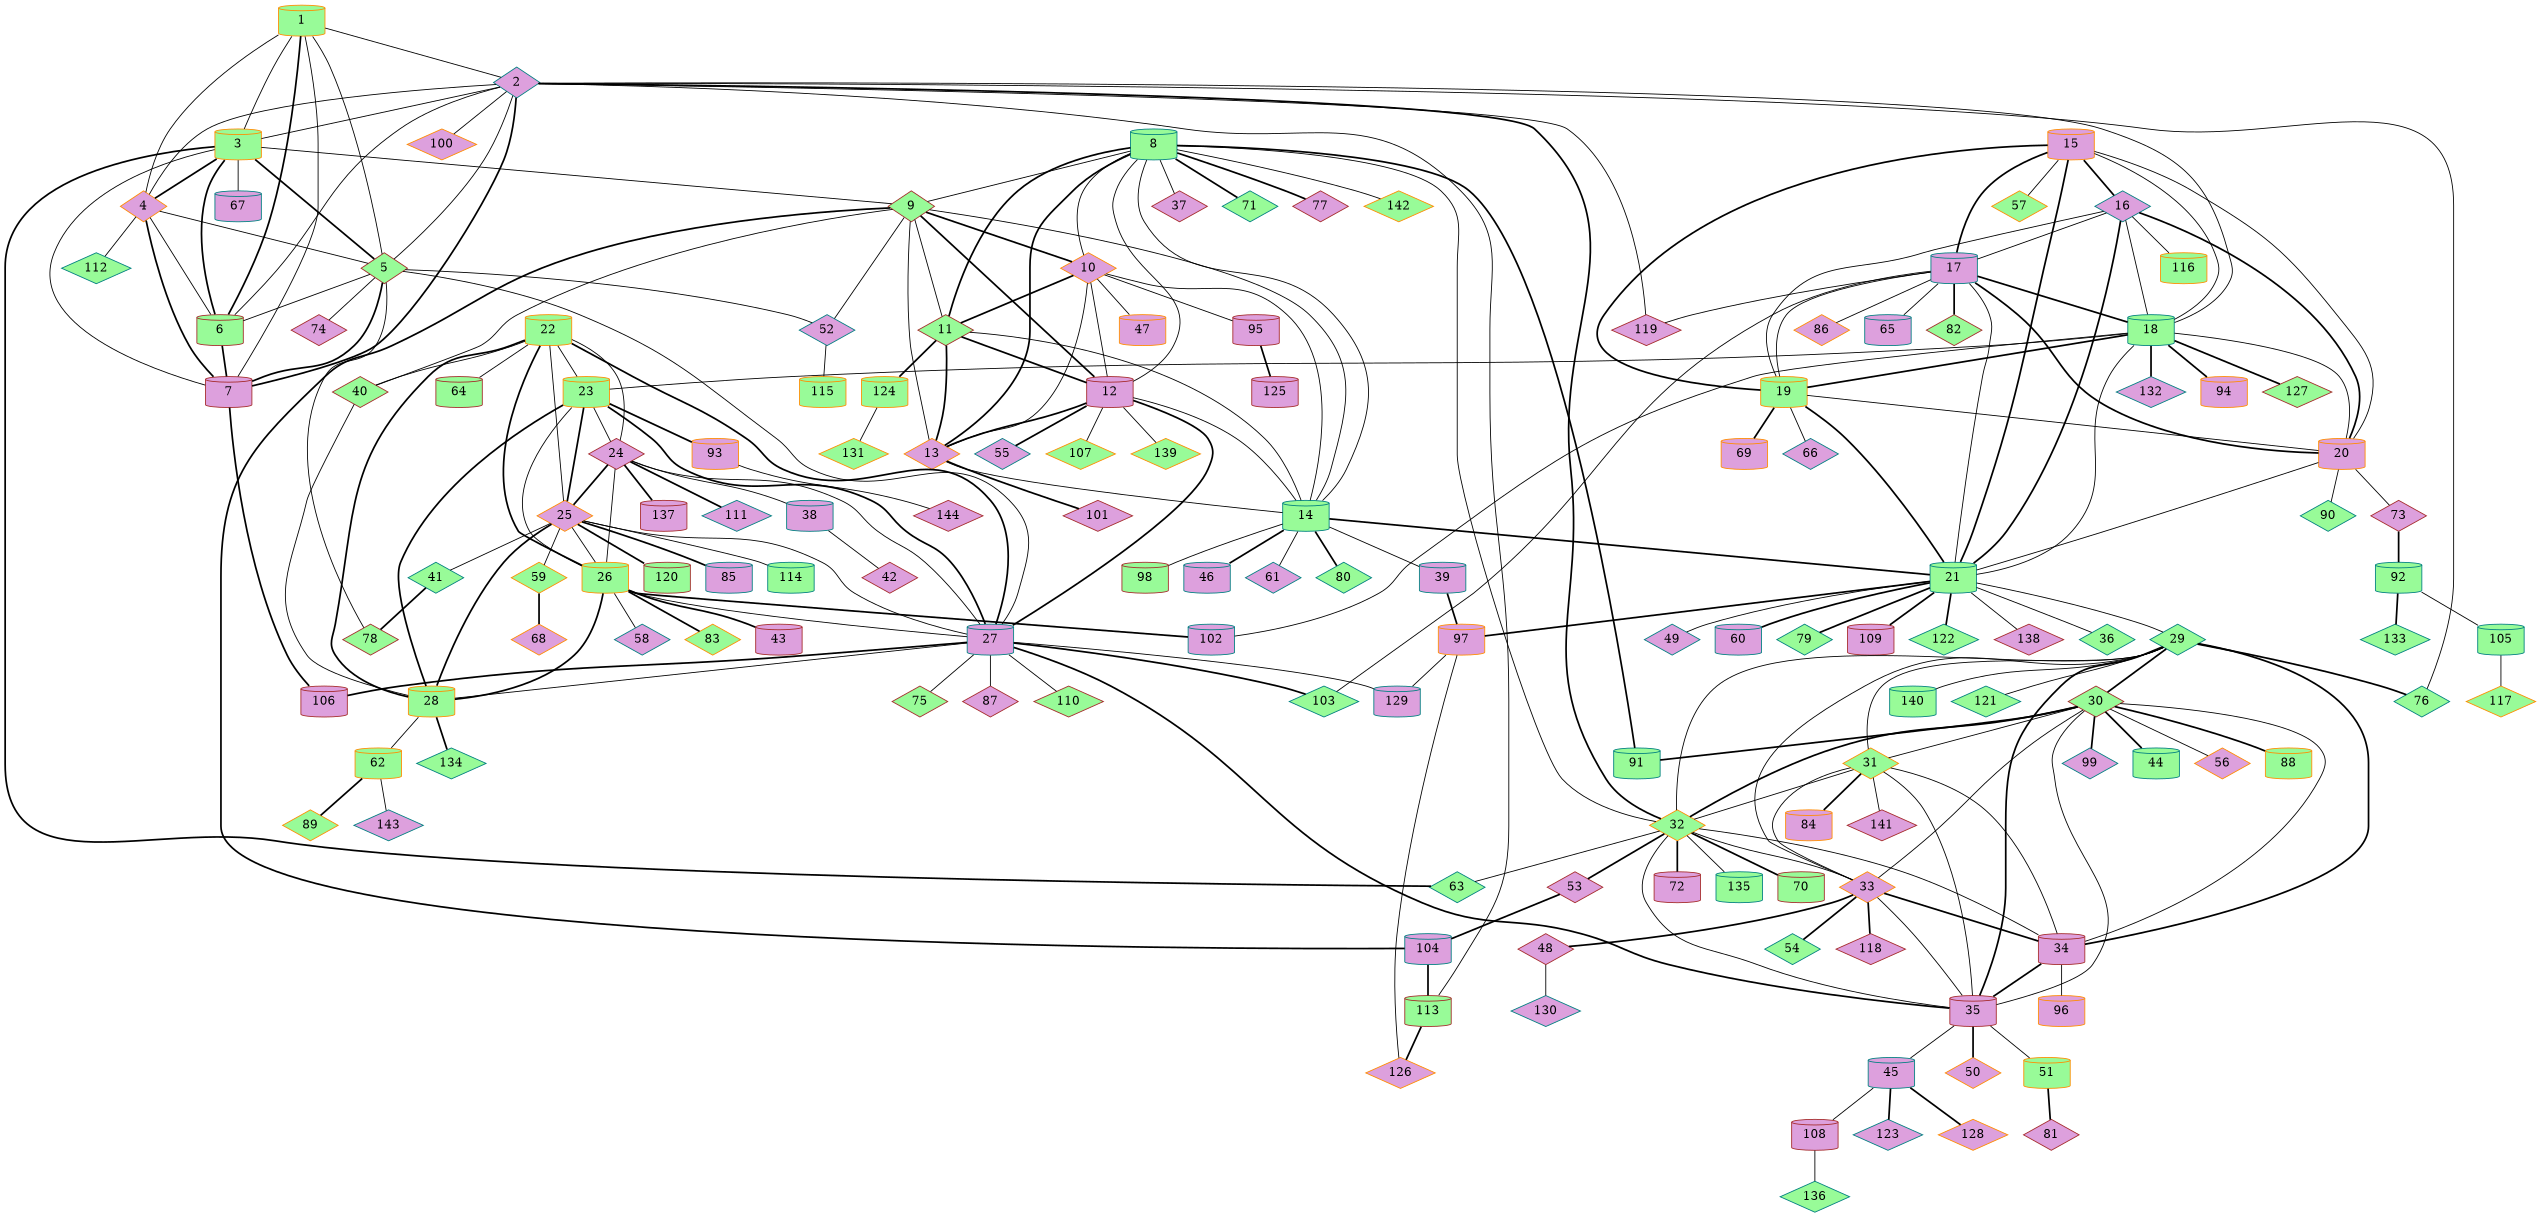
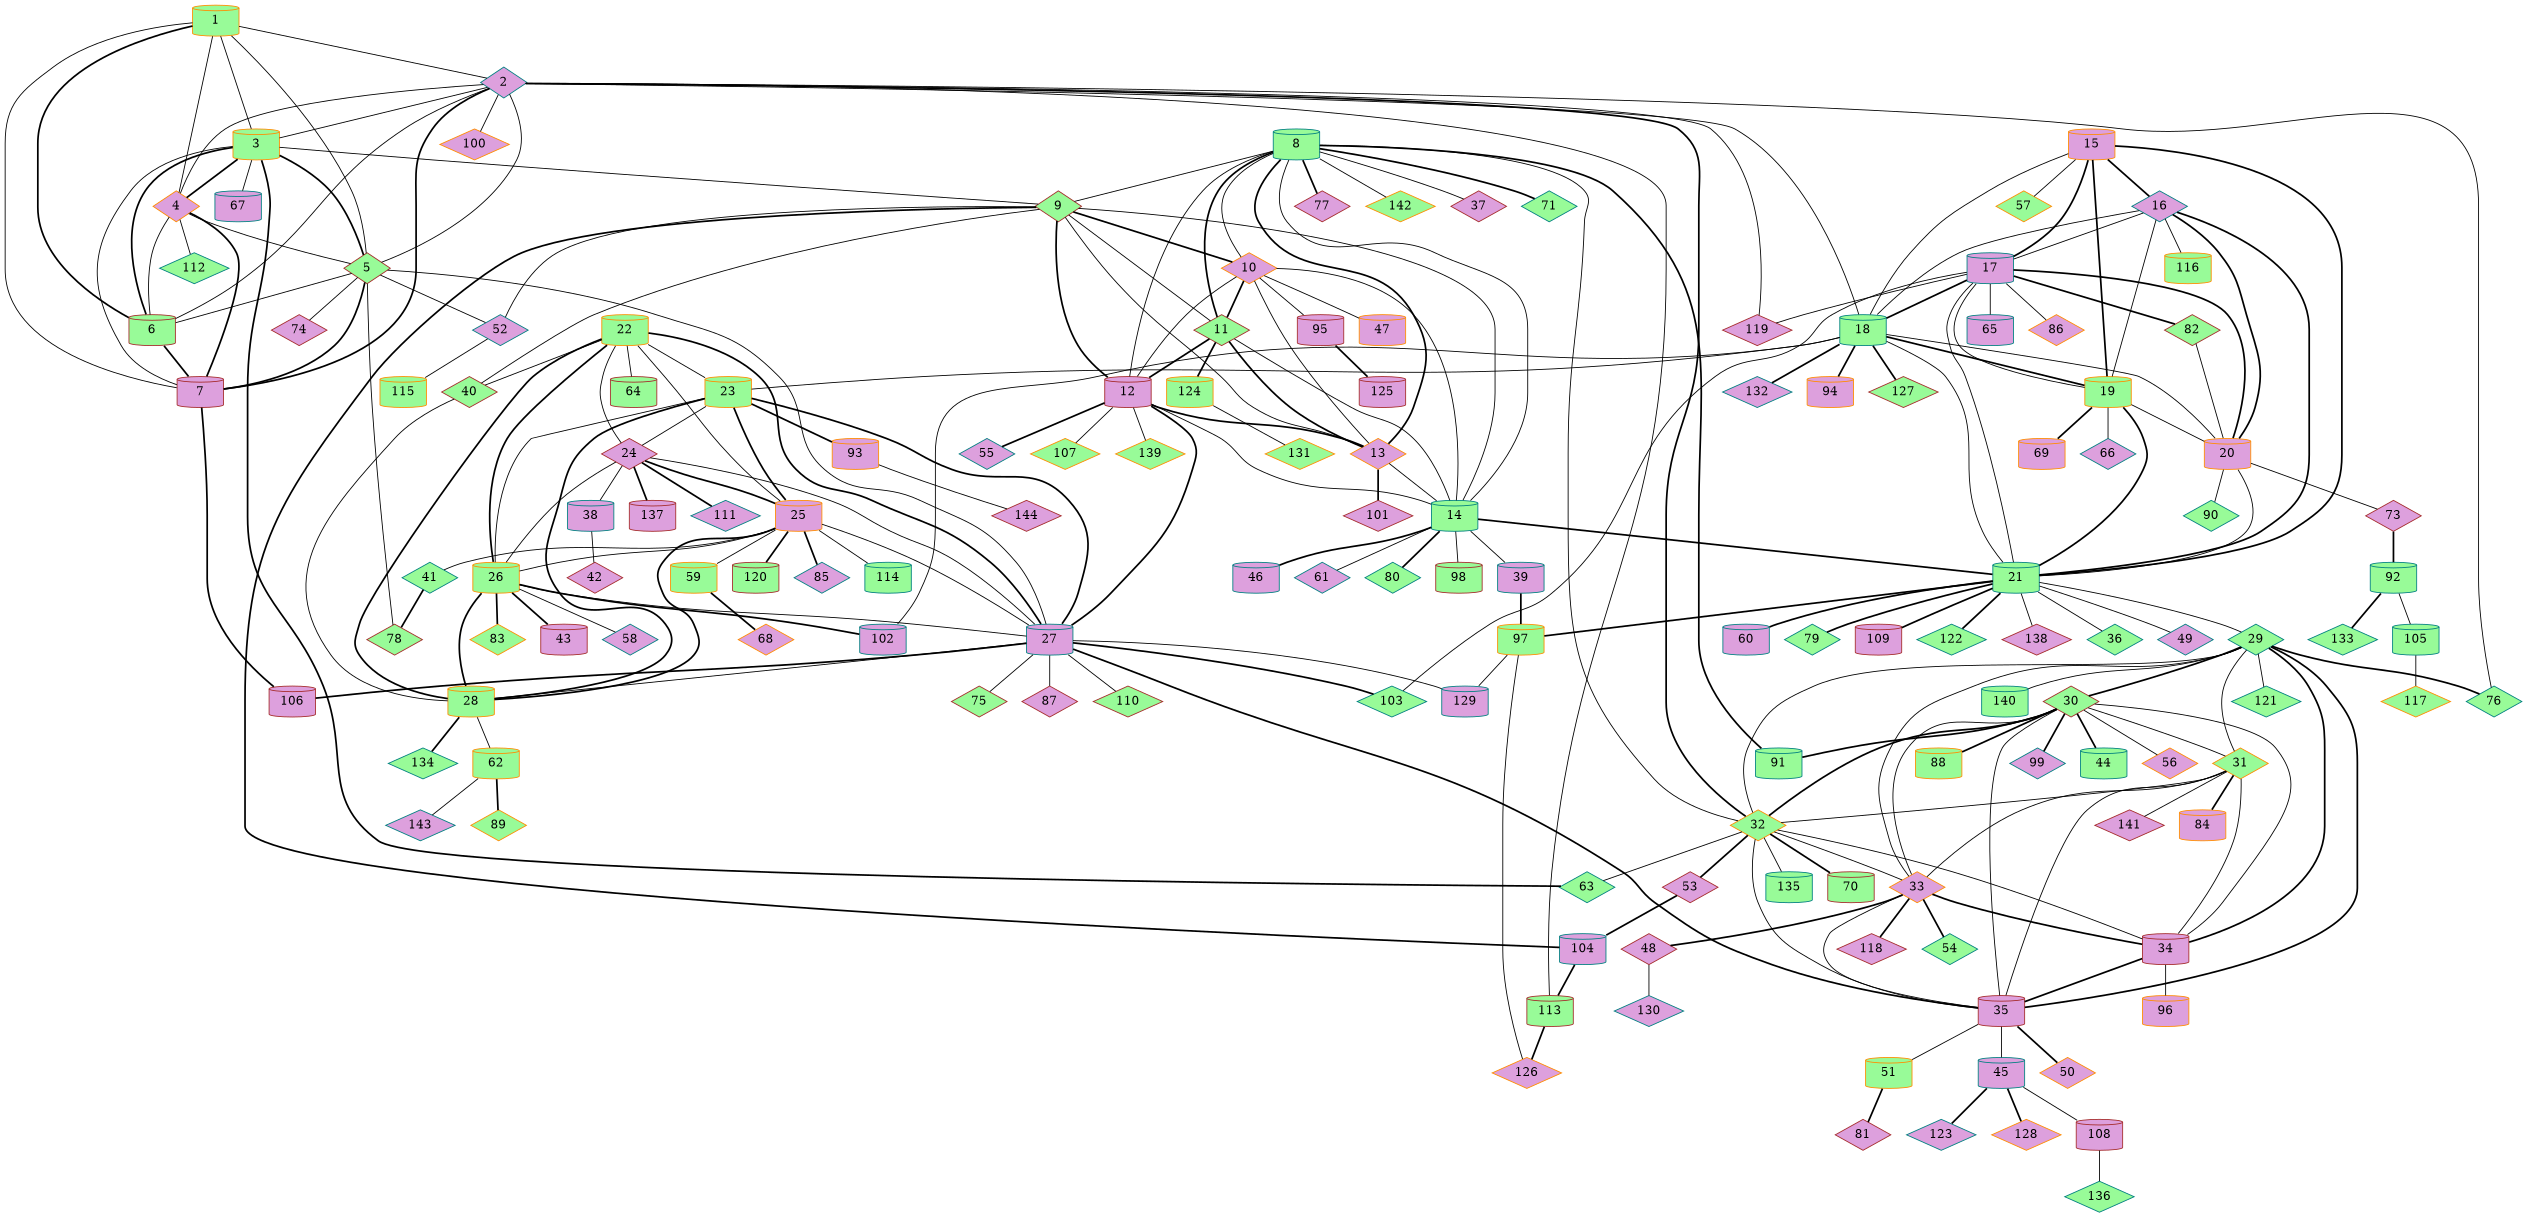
edge "15" -- "20": now "82" -- "20"
node "25": shape diamond -> cylinder
node "59": shape diamond -> cylinder
node "85": shape cylinder -> diamond
node "97": fillcolor plum -> palegreen
node "72": removed
